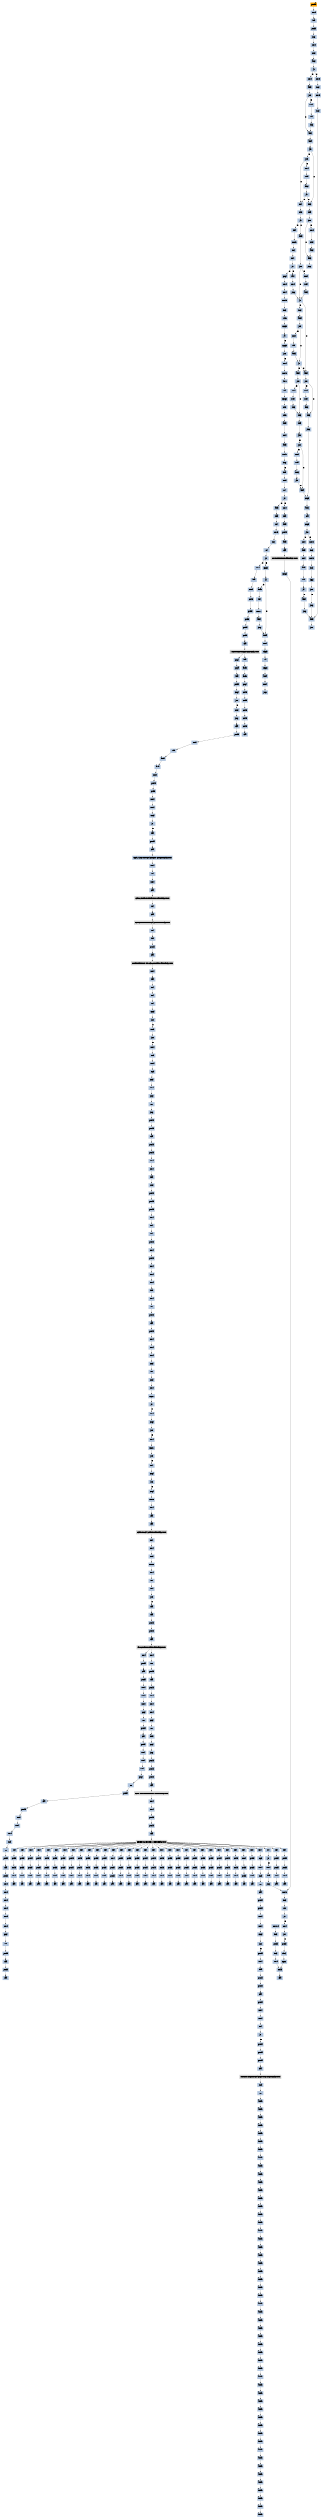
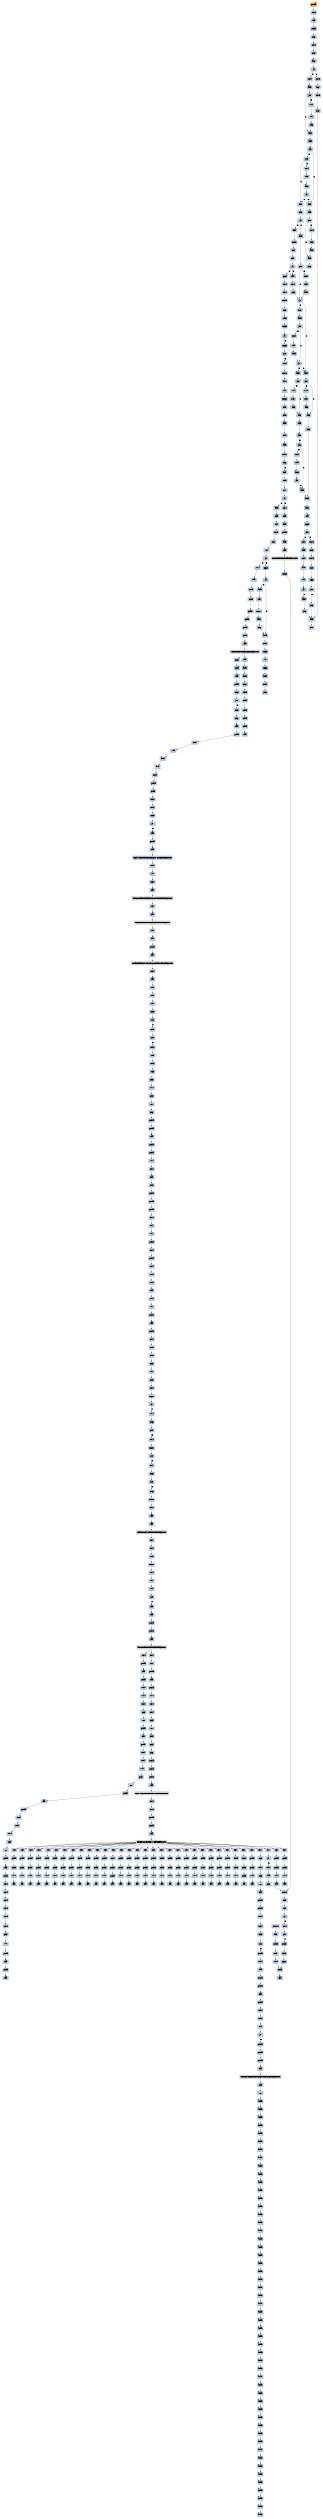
node "GETCURRENTTHREADID-KERNEL32-DLL": label "GETCURRENTTHREADID-KERNEL32-DLL" -> "GETCURRENTTHREADID-LOADLIBRARYA32-DLL"
